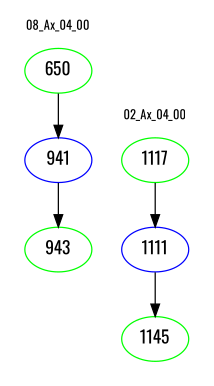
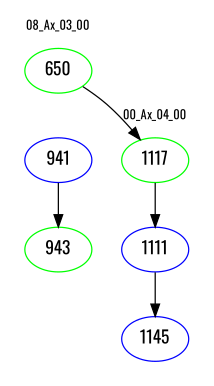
cluster "08_Ax_04_00": label "08_Ax_04_00" -> "08_Ax_03_00"
edge "650" -> "941": now "650" -> "1117"
cluster "02_Ax_04_00": label "02_Ax_04_00" -> "00_Ax_04_00"
node "1145": color green -> blue
